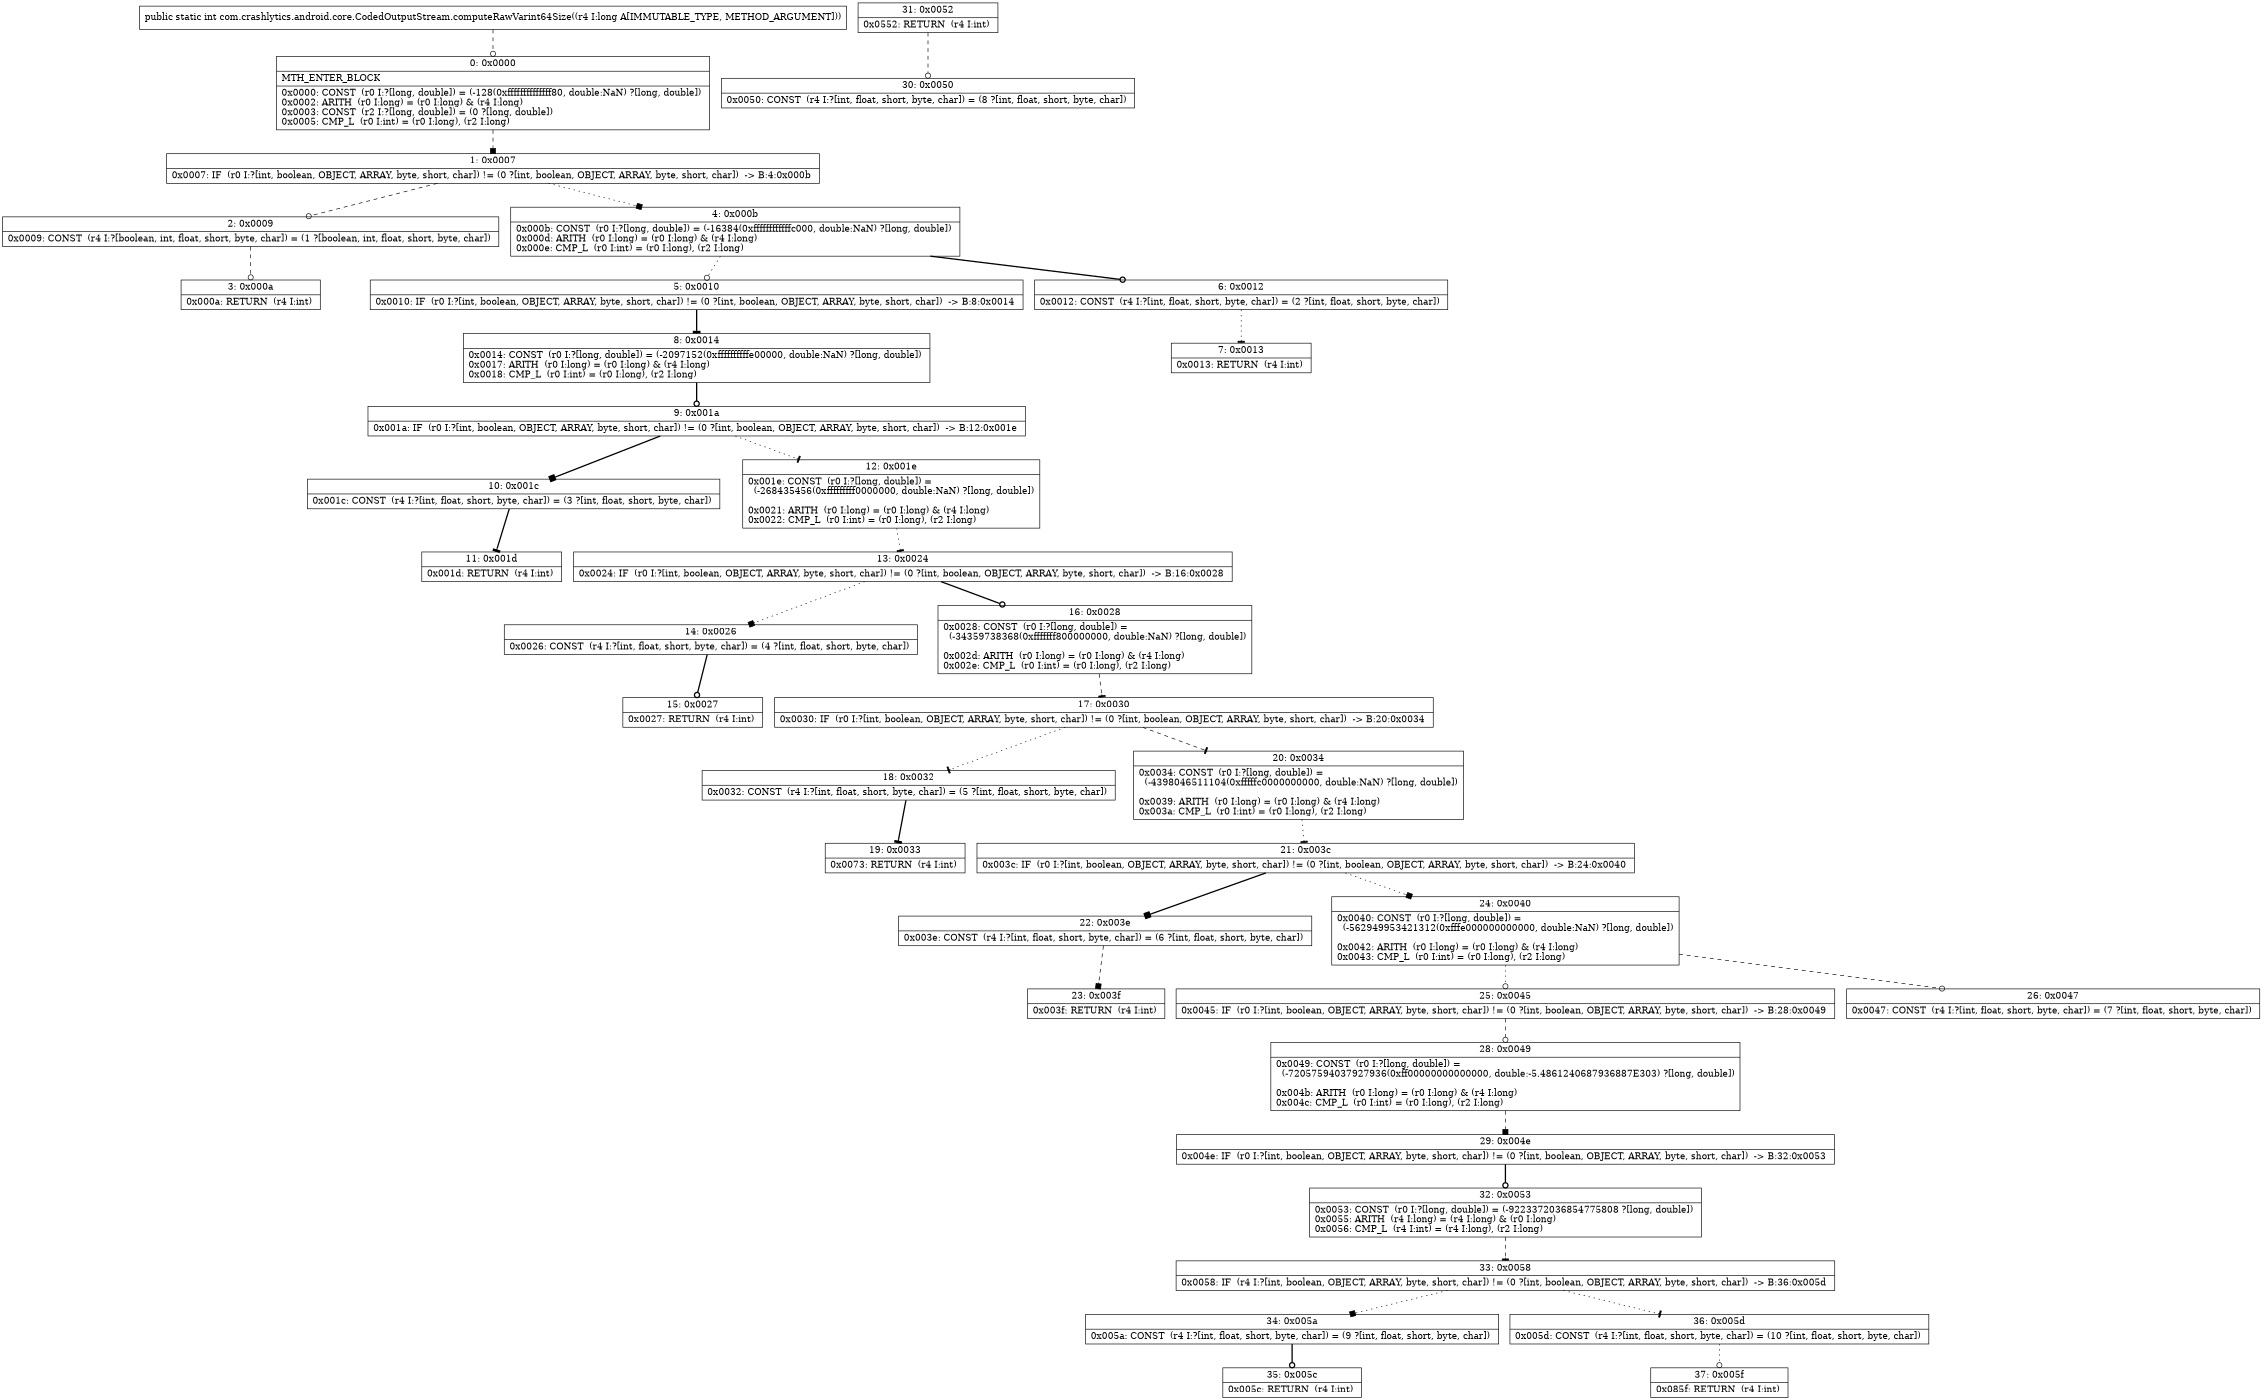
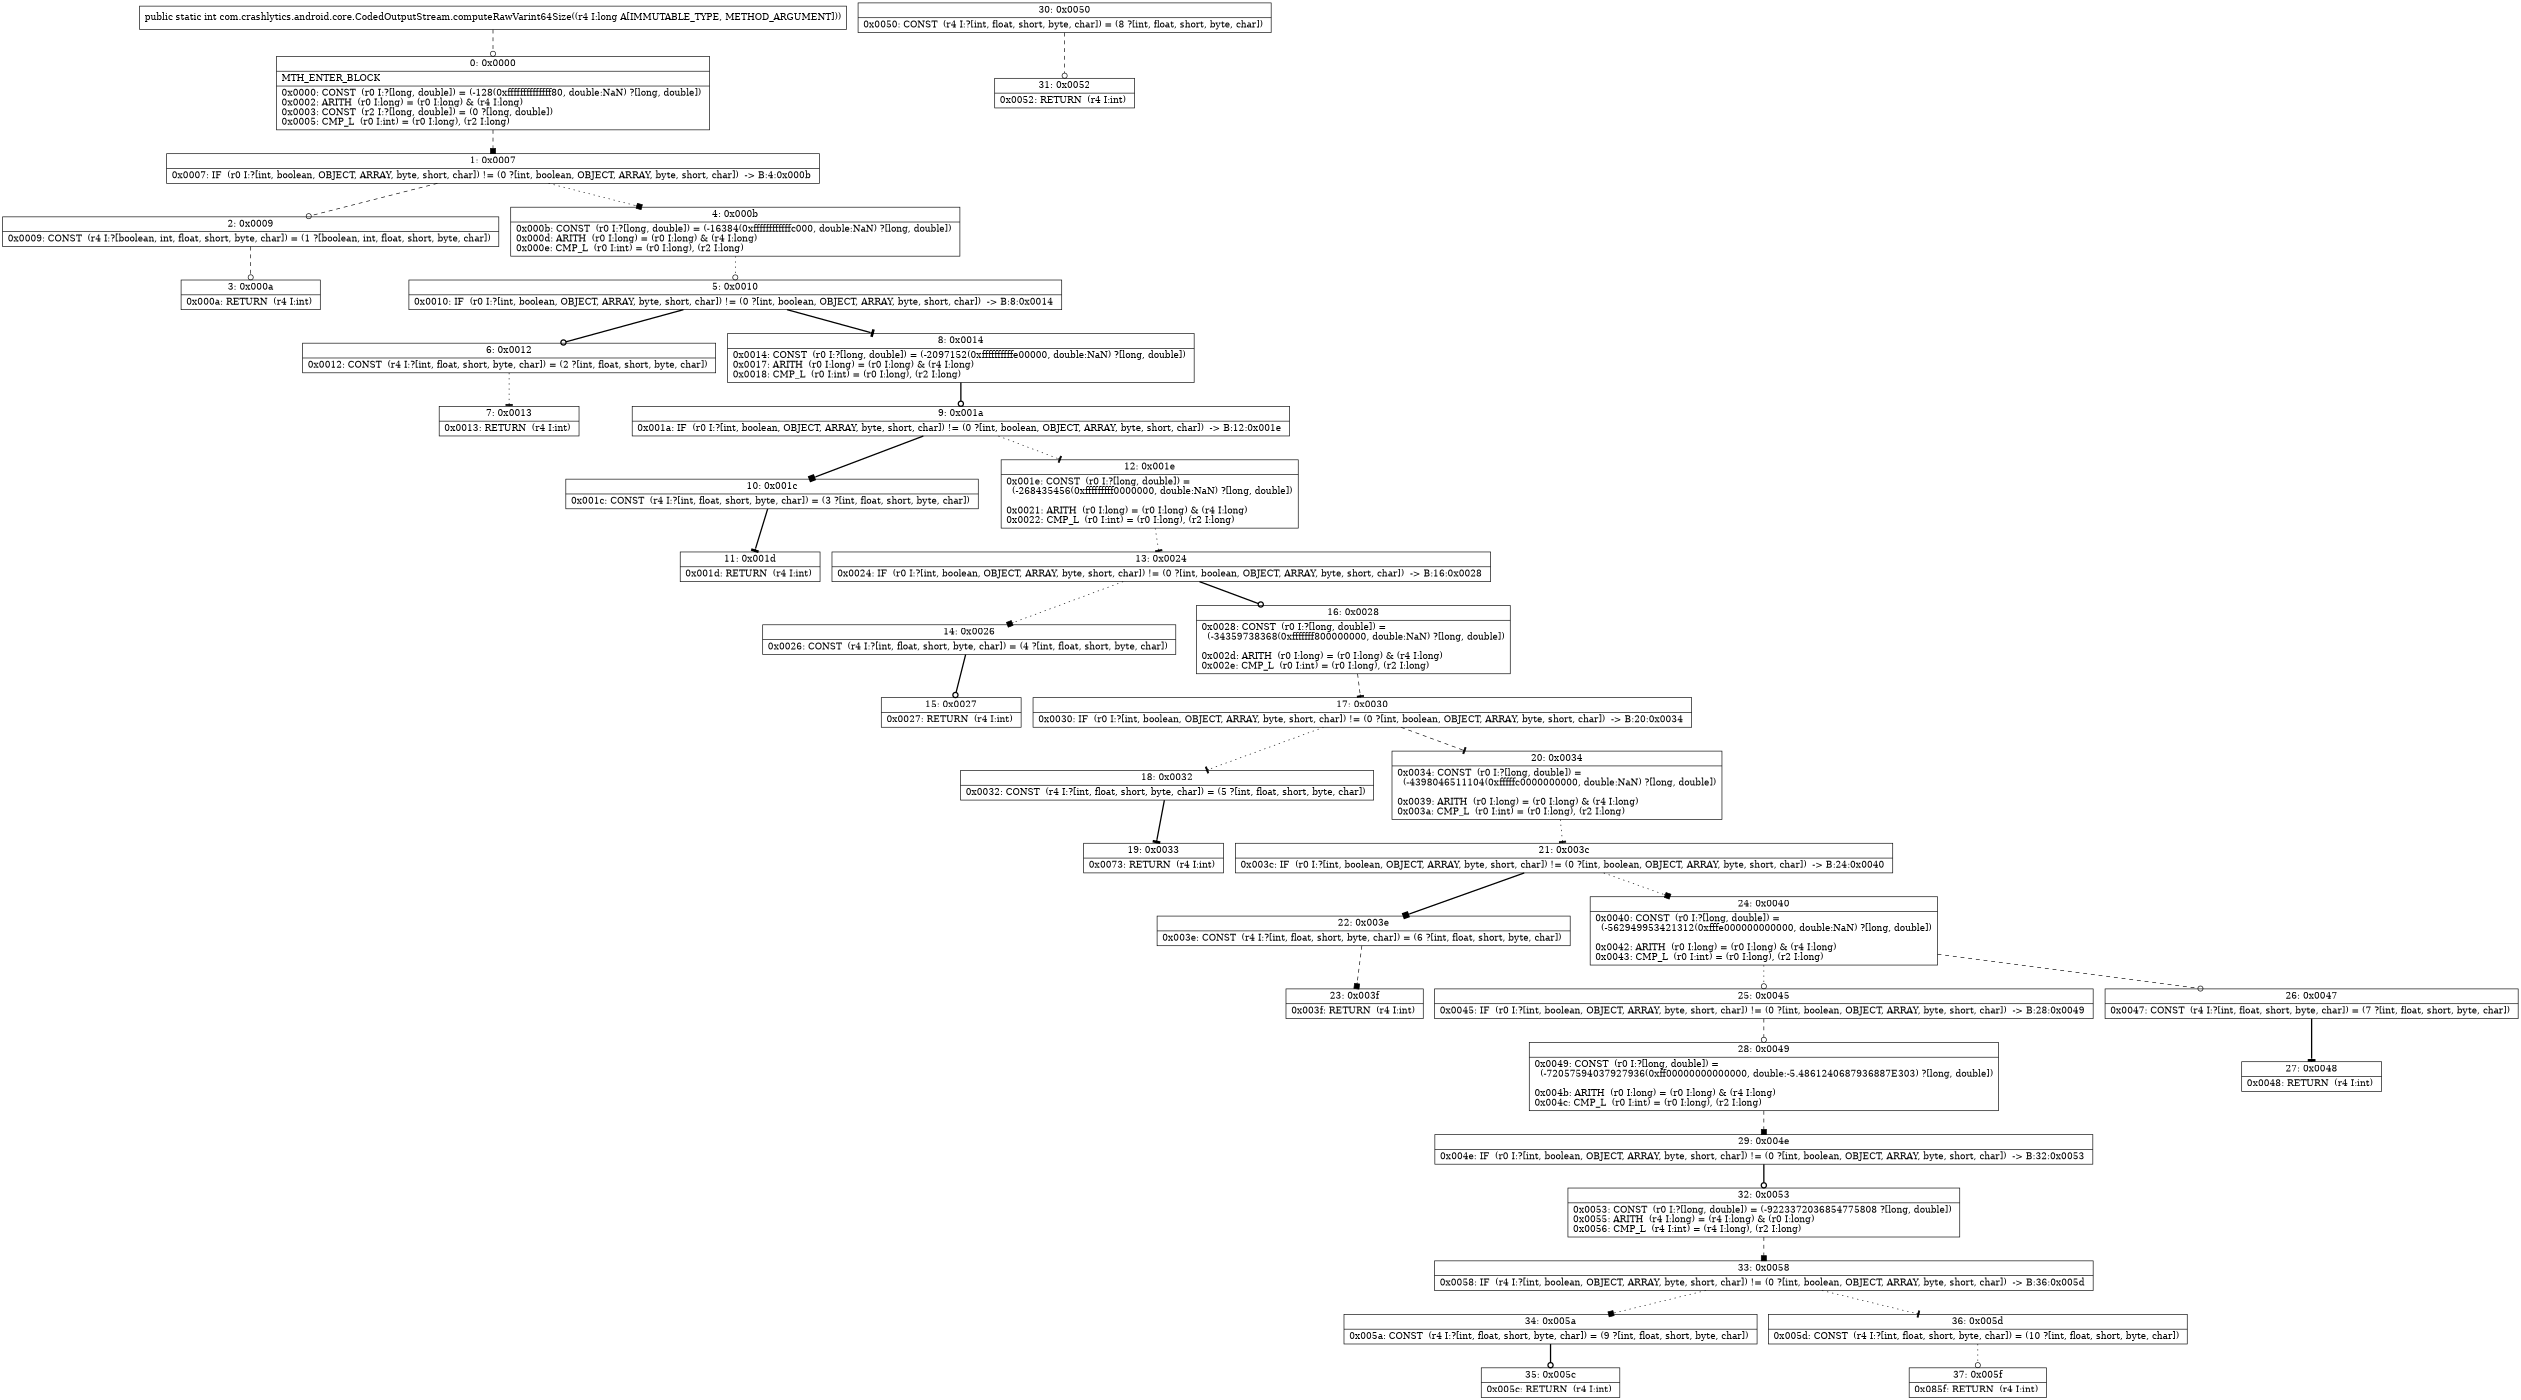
node "31: 0x0052": text "0x0552: RETURN  (r4 I:int)" -> "0x0052: RETURN  (r4 I:int)"
edge "31: 0x0052" -> "30: 0x0050": reversed
edge "4: 0x000b" -> "6: 0x0012": now "5: 0x0010" -> "6: 0x0012"
node "27: 0x0048": added
edge "32: 0x0053" -> "33: 0x0058": arrowhead tee -> box
